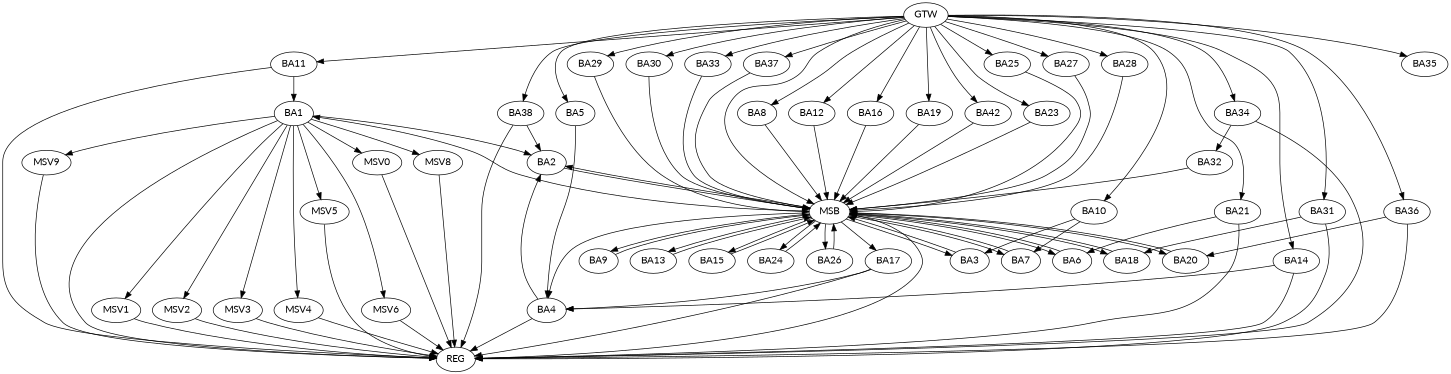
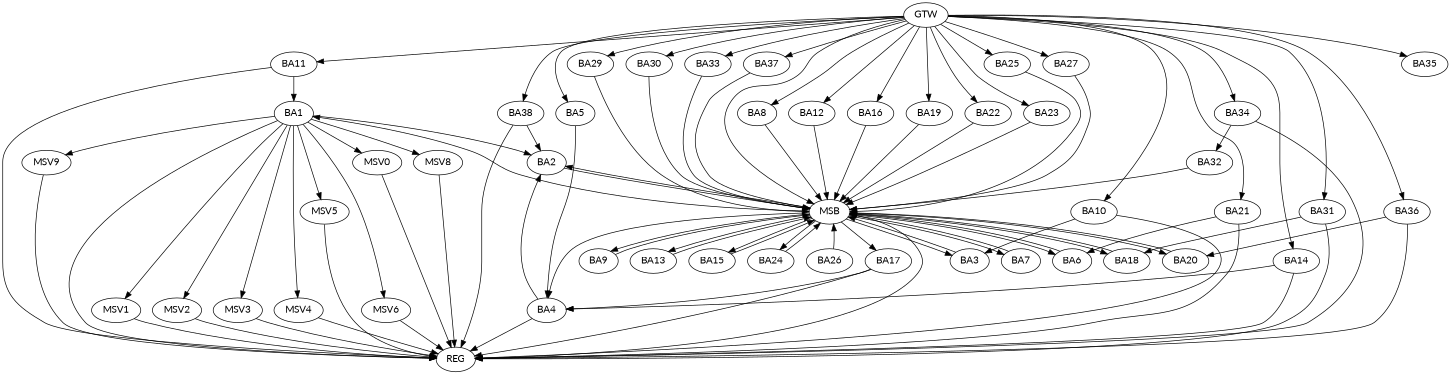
node "BA28": removed
node "BA42": label "BA42" -> "BA22"
edge "MSB" -> "BA26": removed
edge "BA10" -> "BA7": now "BA10" -> "REG"
